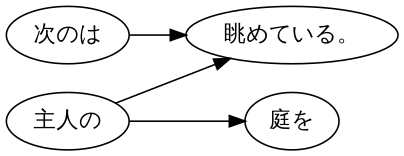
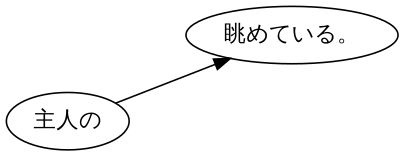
node "次のは": removed
node "庭を": removed
